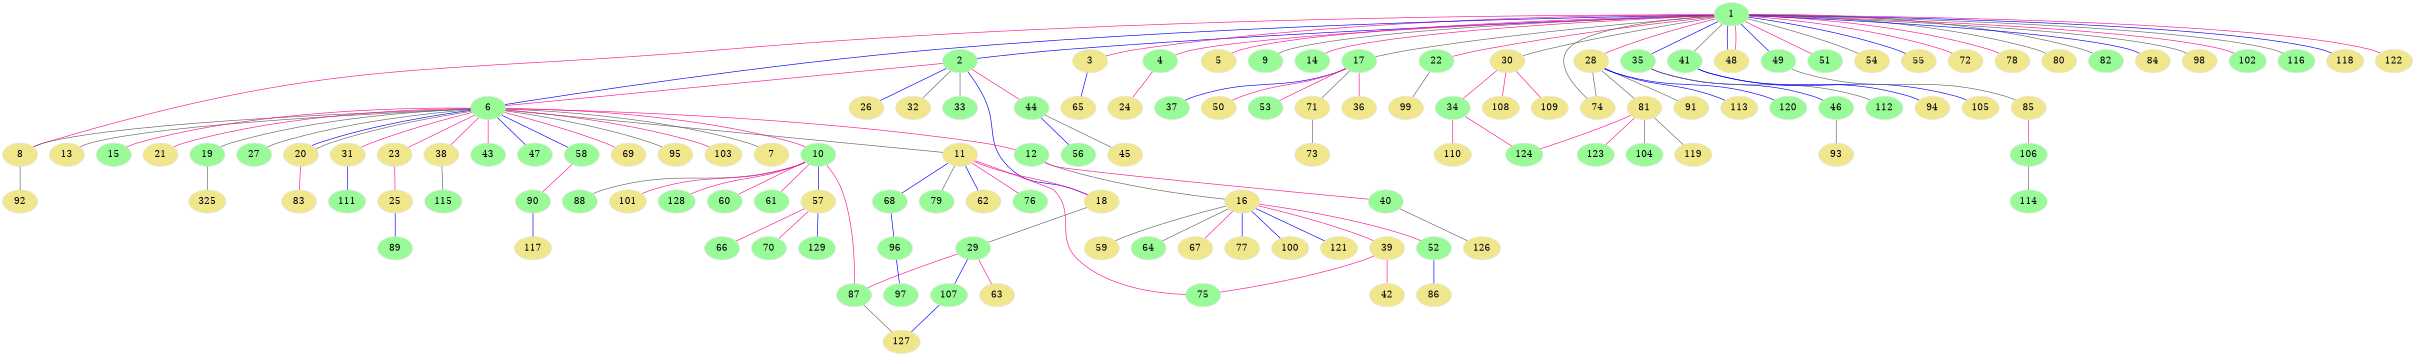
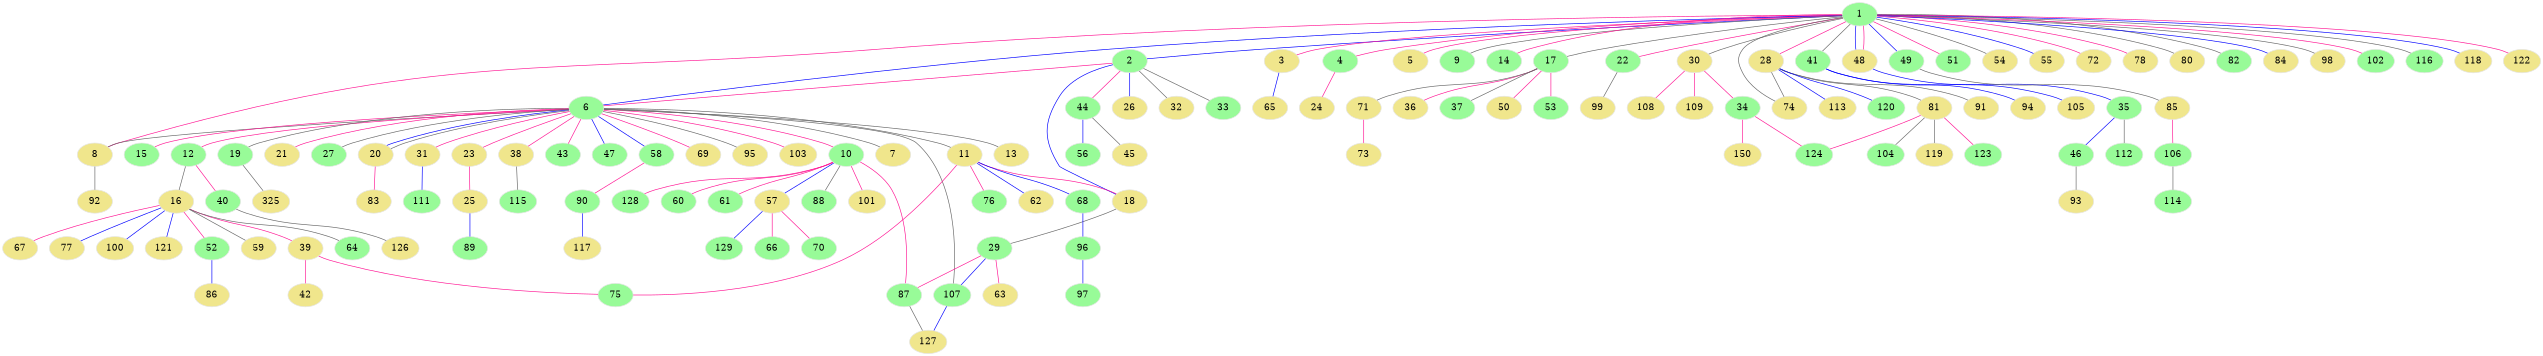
edge "1" -- "35": now "48" -- "35"
edge "17" -- "37": color blue -> gray40
edge "71" -- "73": color gray40 -> deeppink
edge "6" -- "107": added
node "110": label "110" -> "150"
node "79": removed
